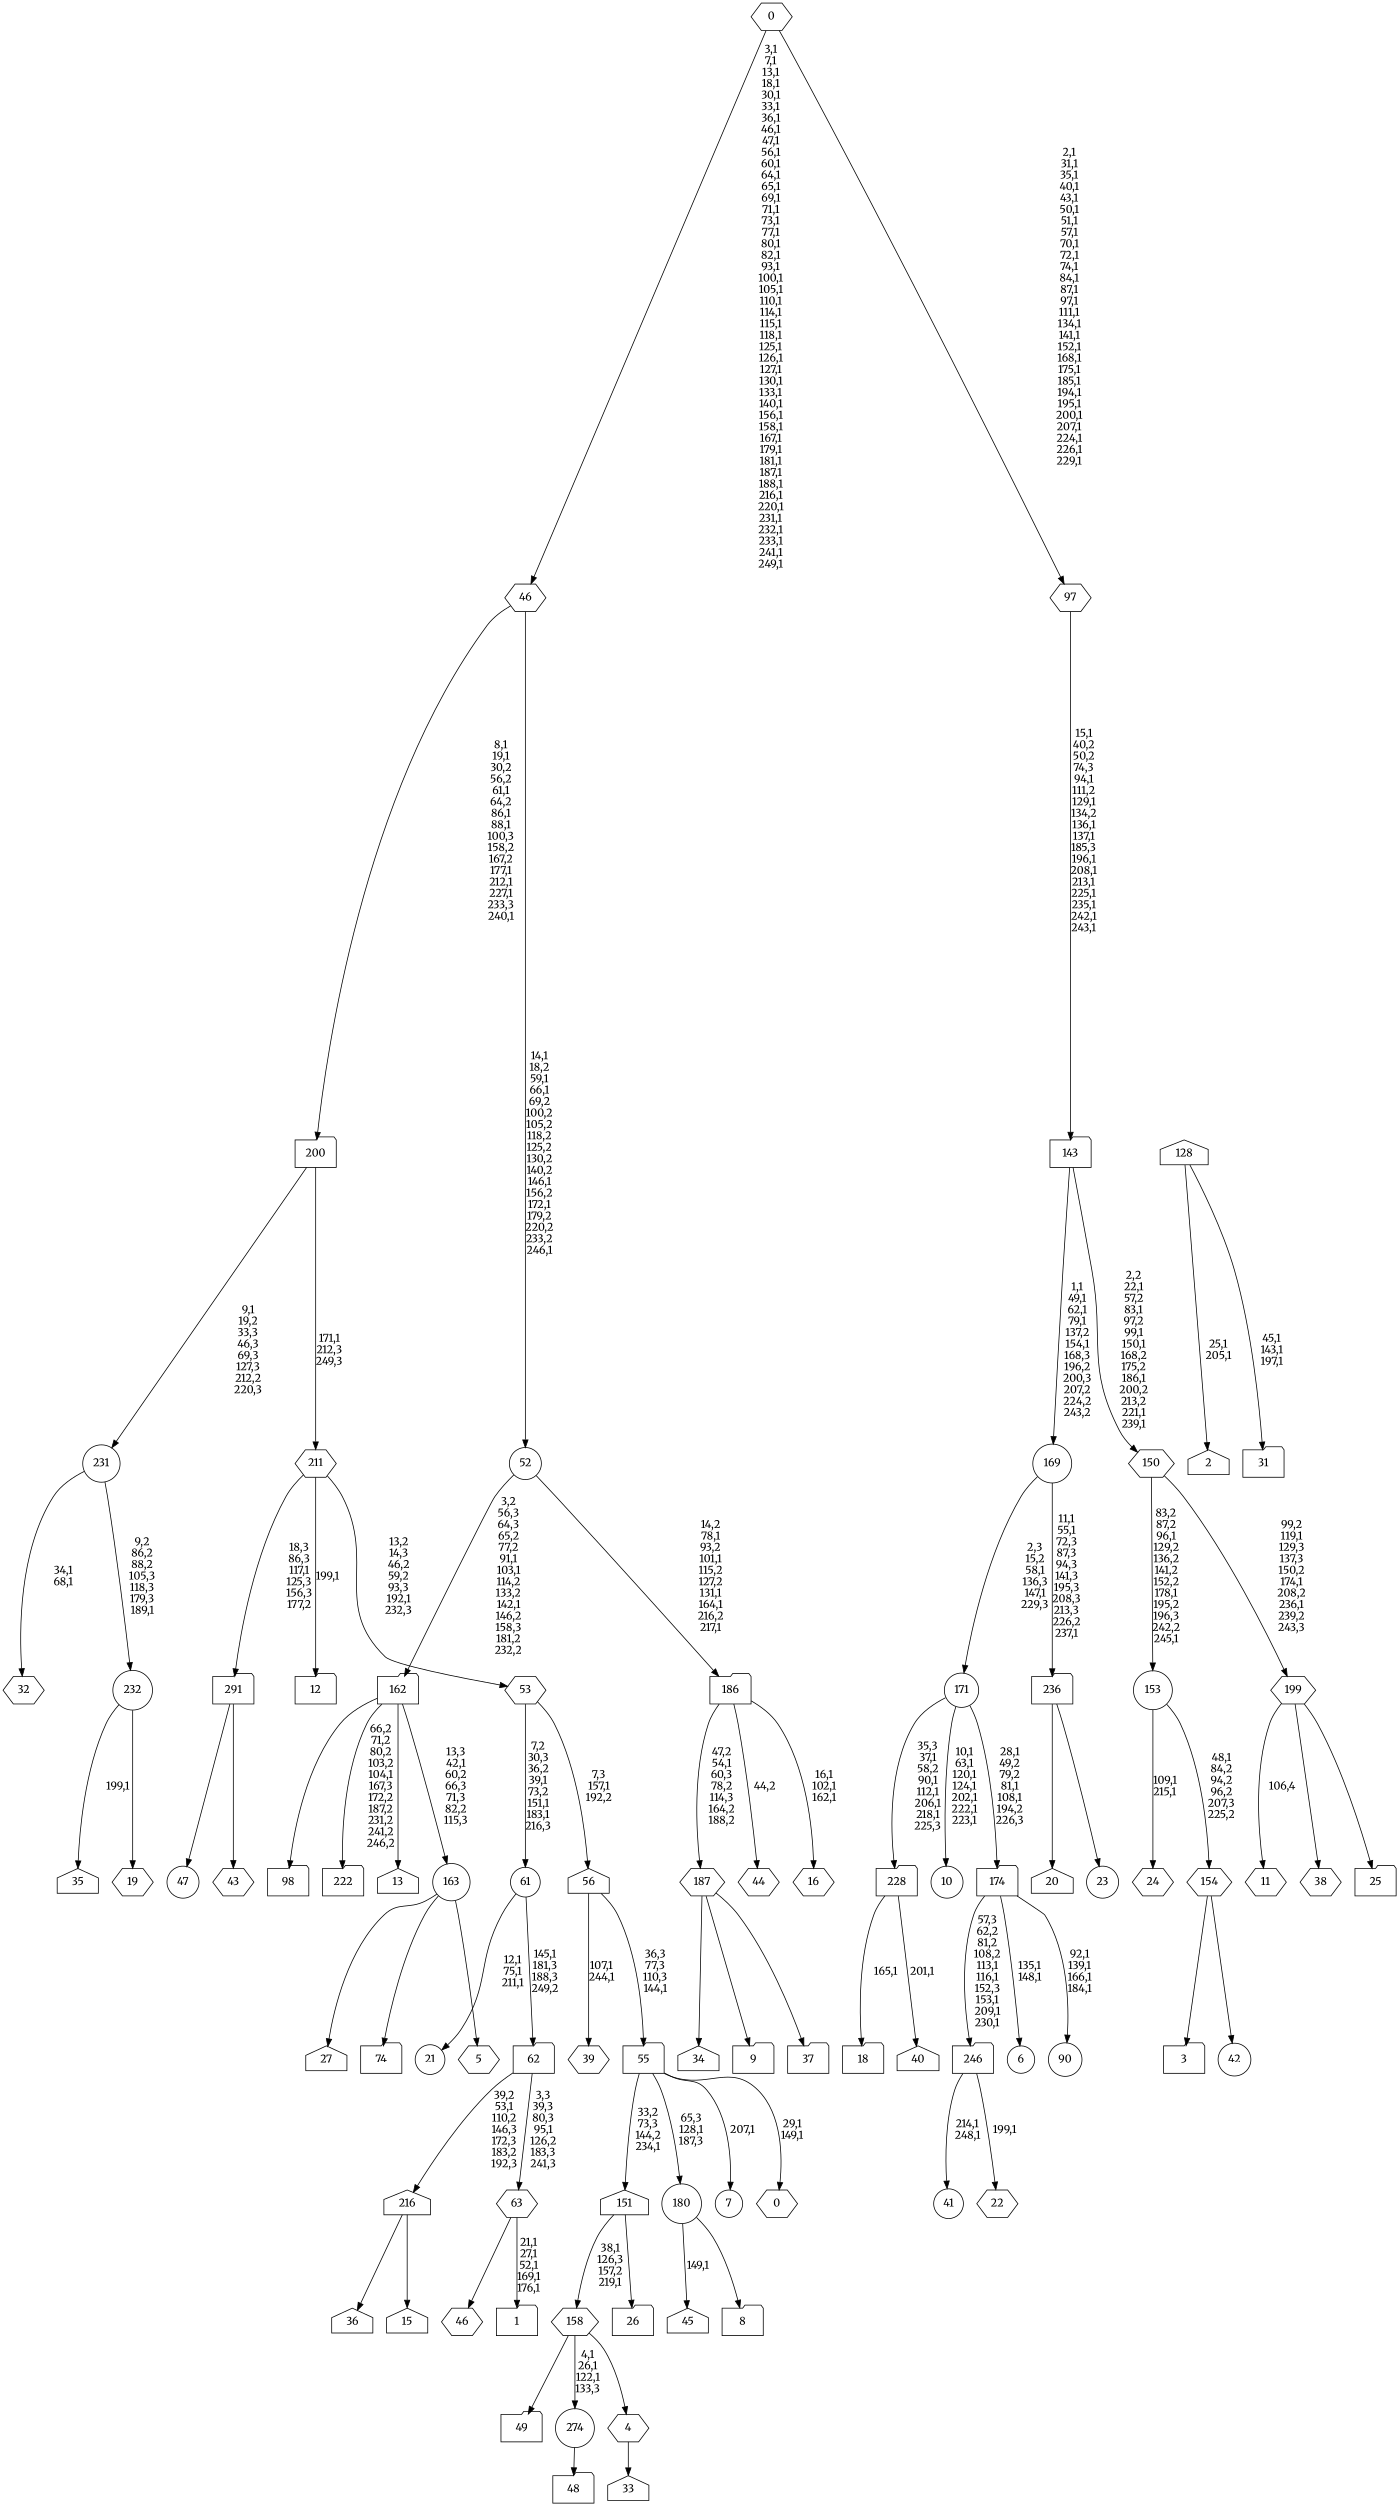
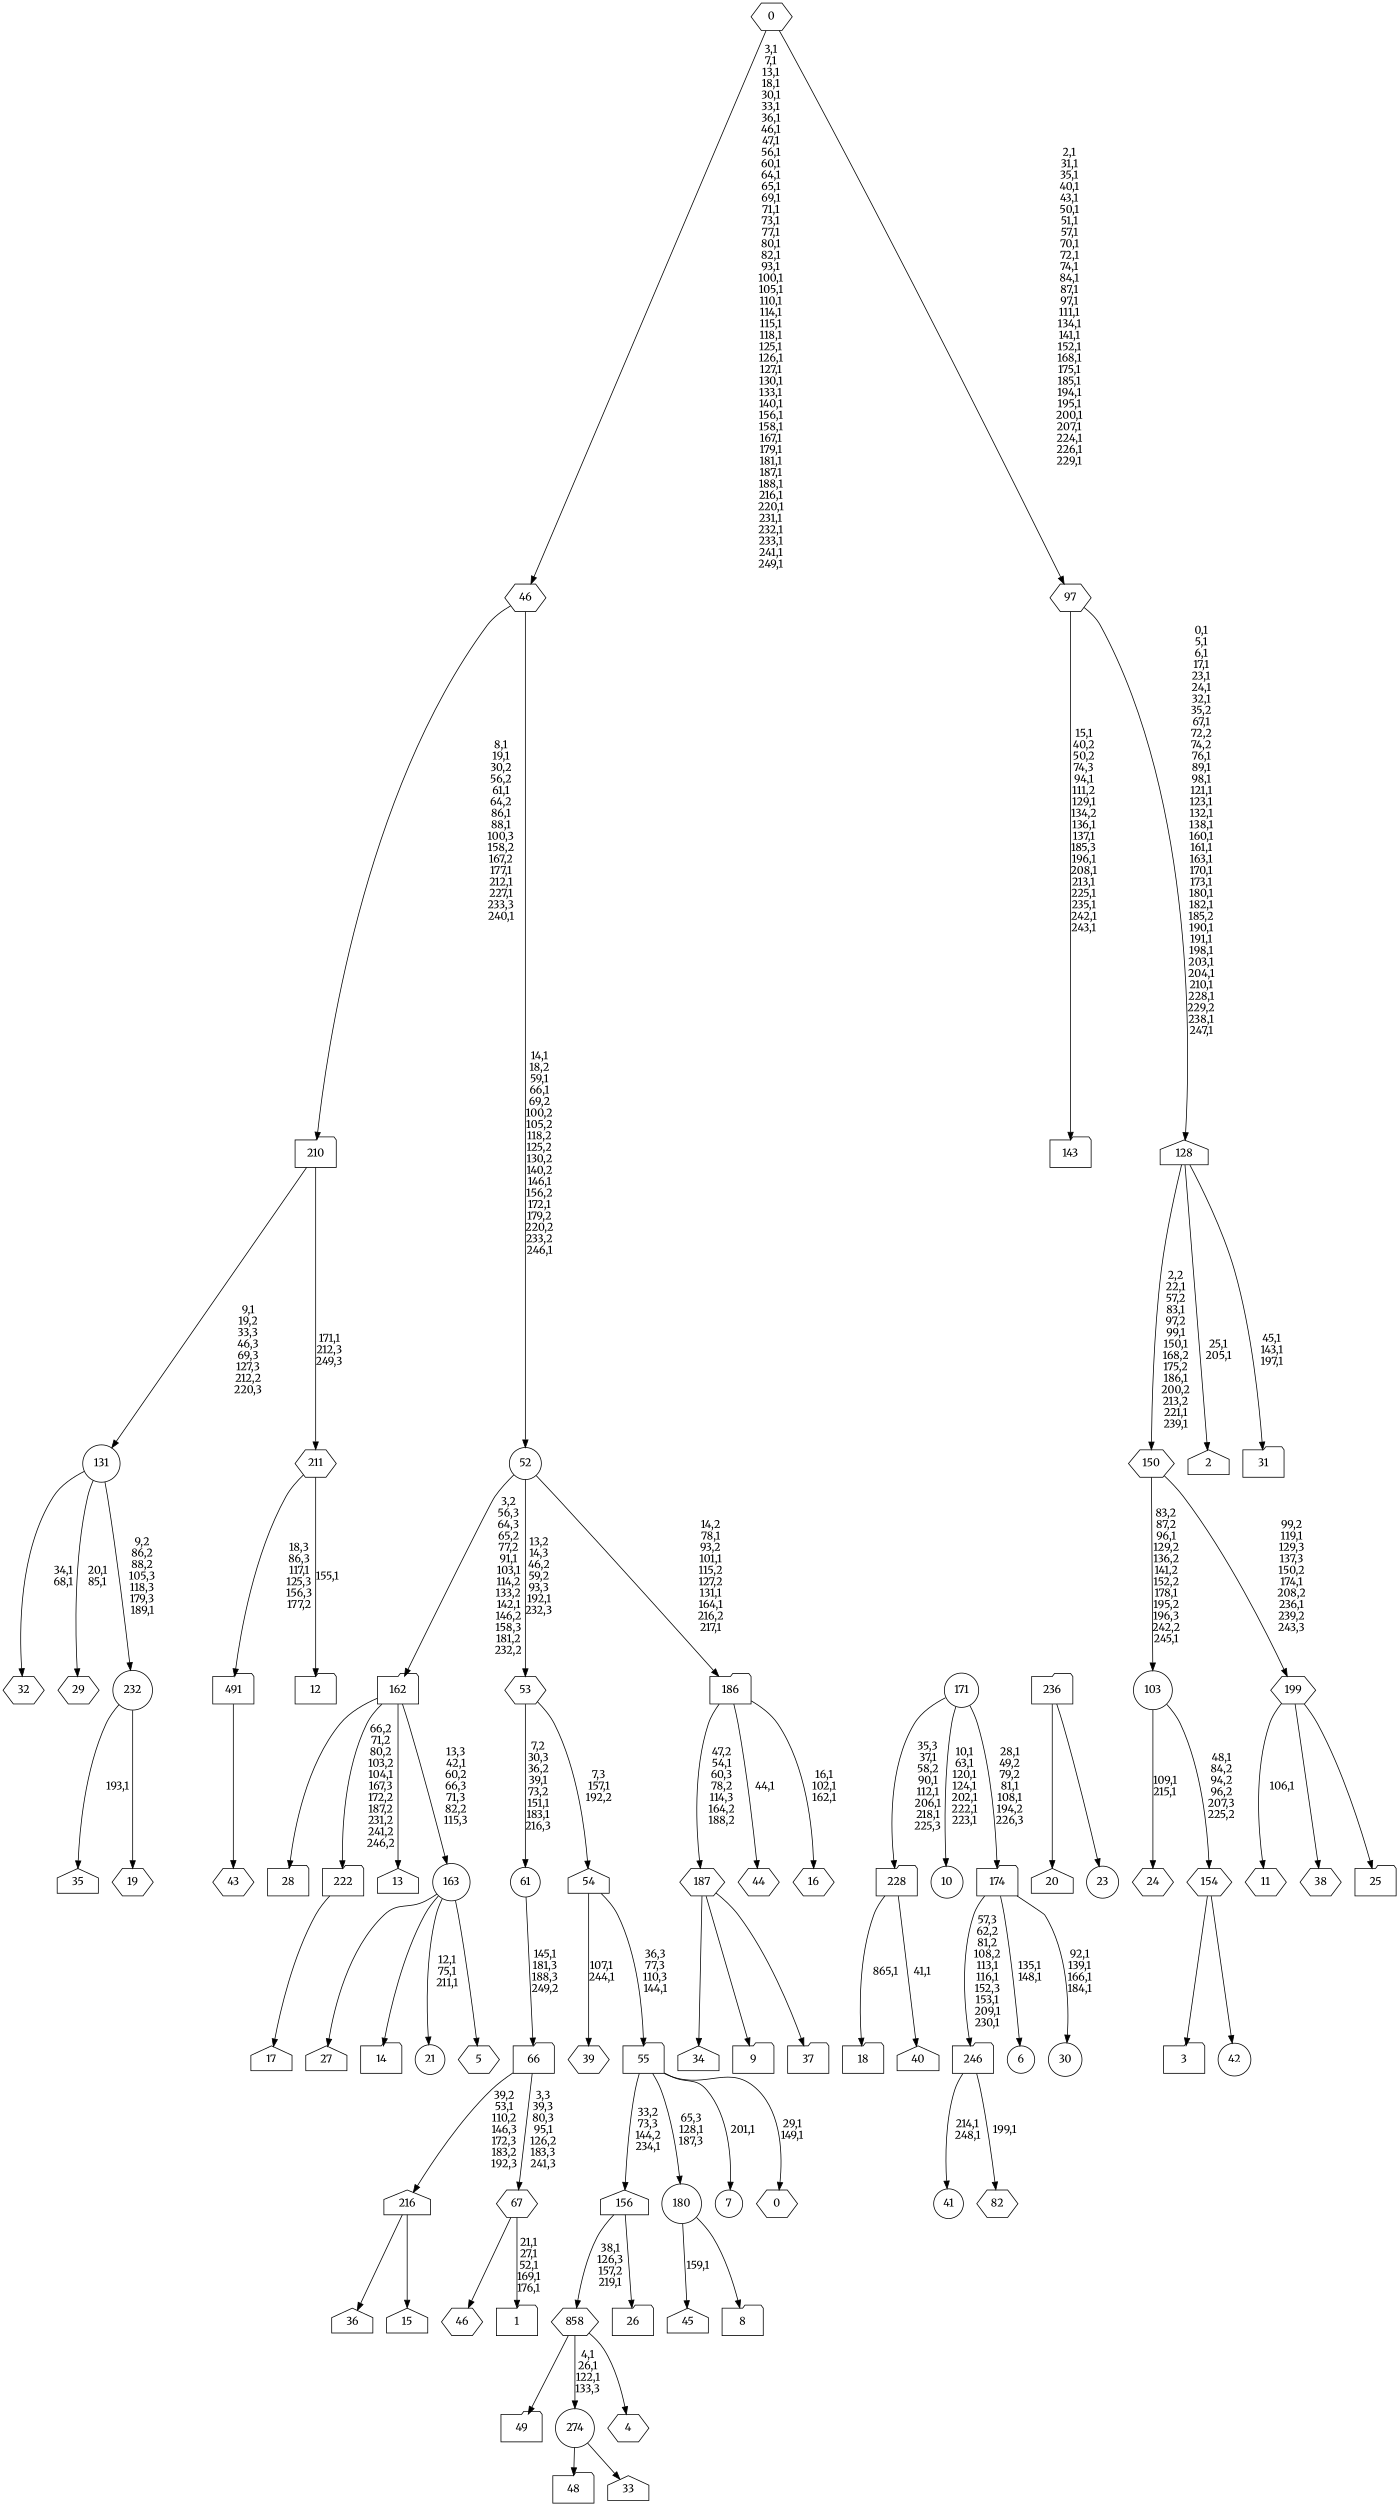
edge "97" -> "128": added, label "0,1 5,1 6,1 17,1 23,1 24,1 32,1 35,2 67,1 72,2 74,2 76,1 89,1 98,1 121,1 123,1 132,1 138,1 160,1 161,1 163,1 170,1 173,1 180,1 182,1 185,2 190,1 191,1 198,1 203,1 204,1 210,1 228,1 229,2 238,1 247,1"
node "200": label "200" -> "210"
edge "143" -> "150": now "128" -> "150"
node "231": label "231" -> "131"
node "169": removed
edge "211" -> "12": label "199,1" -> "155,1"
edge "211" -> "53": now "52" -> "53"
node "29": added
node "291": label "291" -> "491"
node "153": label "153" -> "103"
edge "232" -> "35": label "199,1" -> "193,1"
edge "186" -> "44": label "44,2" -> "44,1"
edge "199" -> "11": label "106,4" -> "106,1"
node "47": removed
node "98": label "98" -> "28"
node "56": label "56" -> "54"
edge "61" -> "21": now "163" -> "21"
edge "228" -> "18": label "165,1" -> "865,1"
edge "228" -> "40": label "201,1" -> "41,1"
node "17": added
node "74": label "74" -> "14"
node "62": label "62" -> "66"
node "90": label "90" -> "30"
edge "55" -> "7": label "207,1" -> "201,1"
node "63": label "63" -> "67"
node "151": label "151" -> "156"
node "22": label "22" -> "82"
edge "180" -> "45": label "149,1" -> "159,1"
node "158": label "158" -> "858"
edge "4" -> "33": now "274" -> "33"
